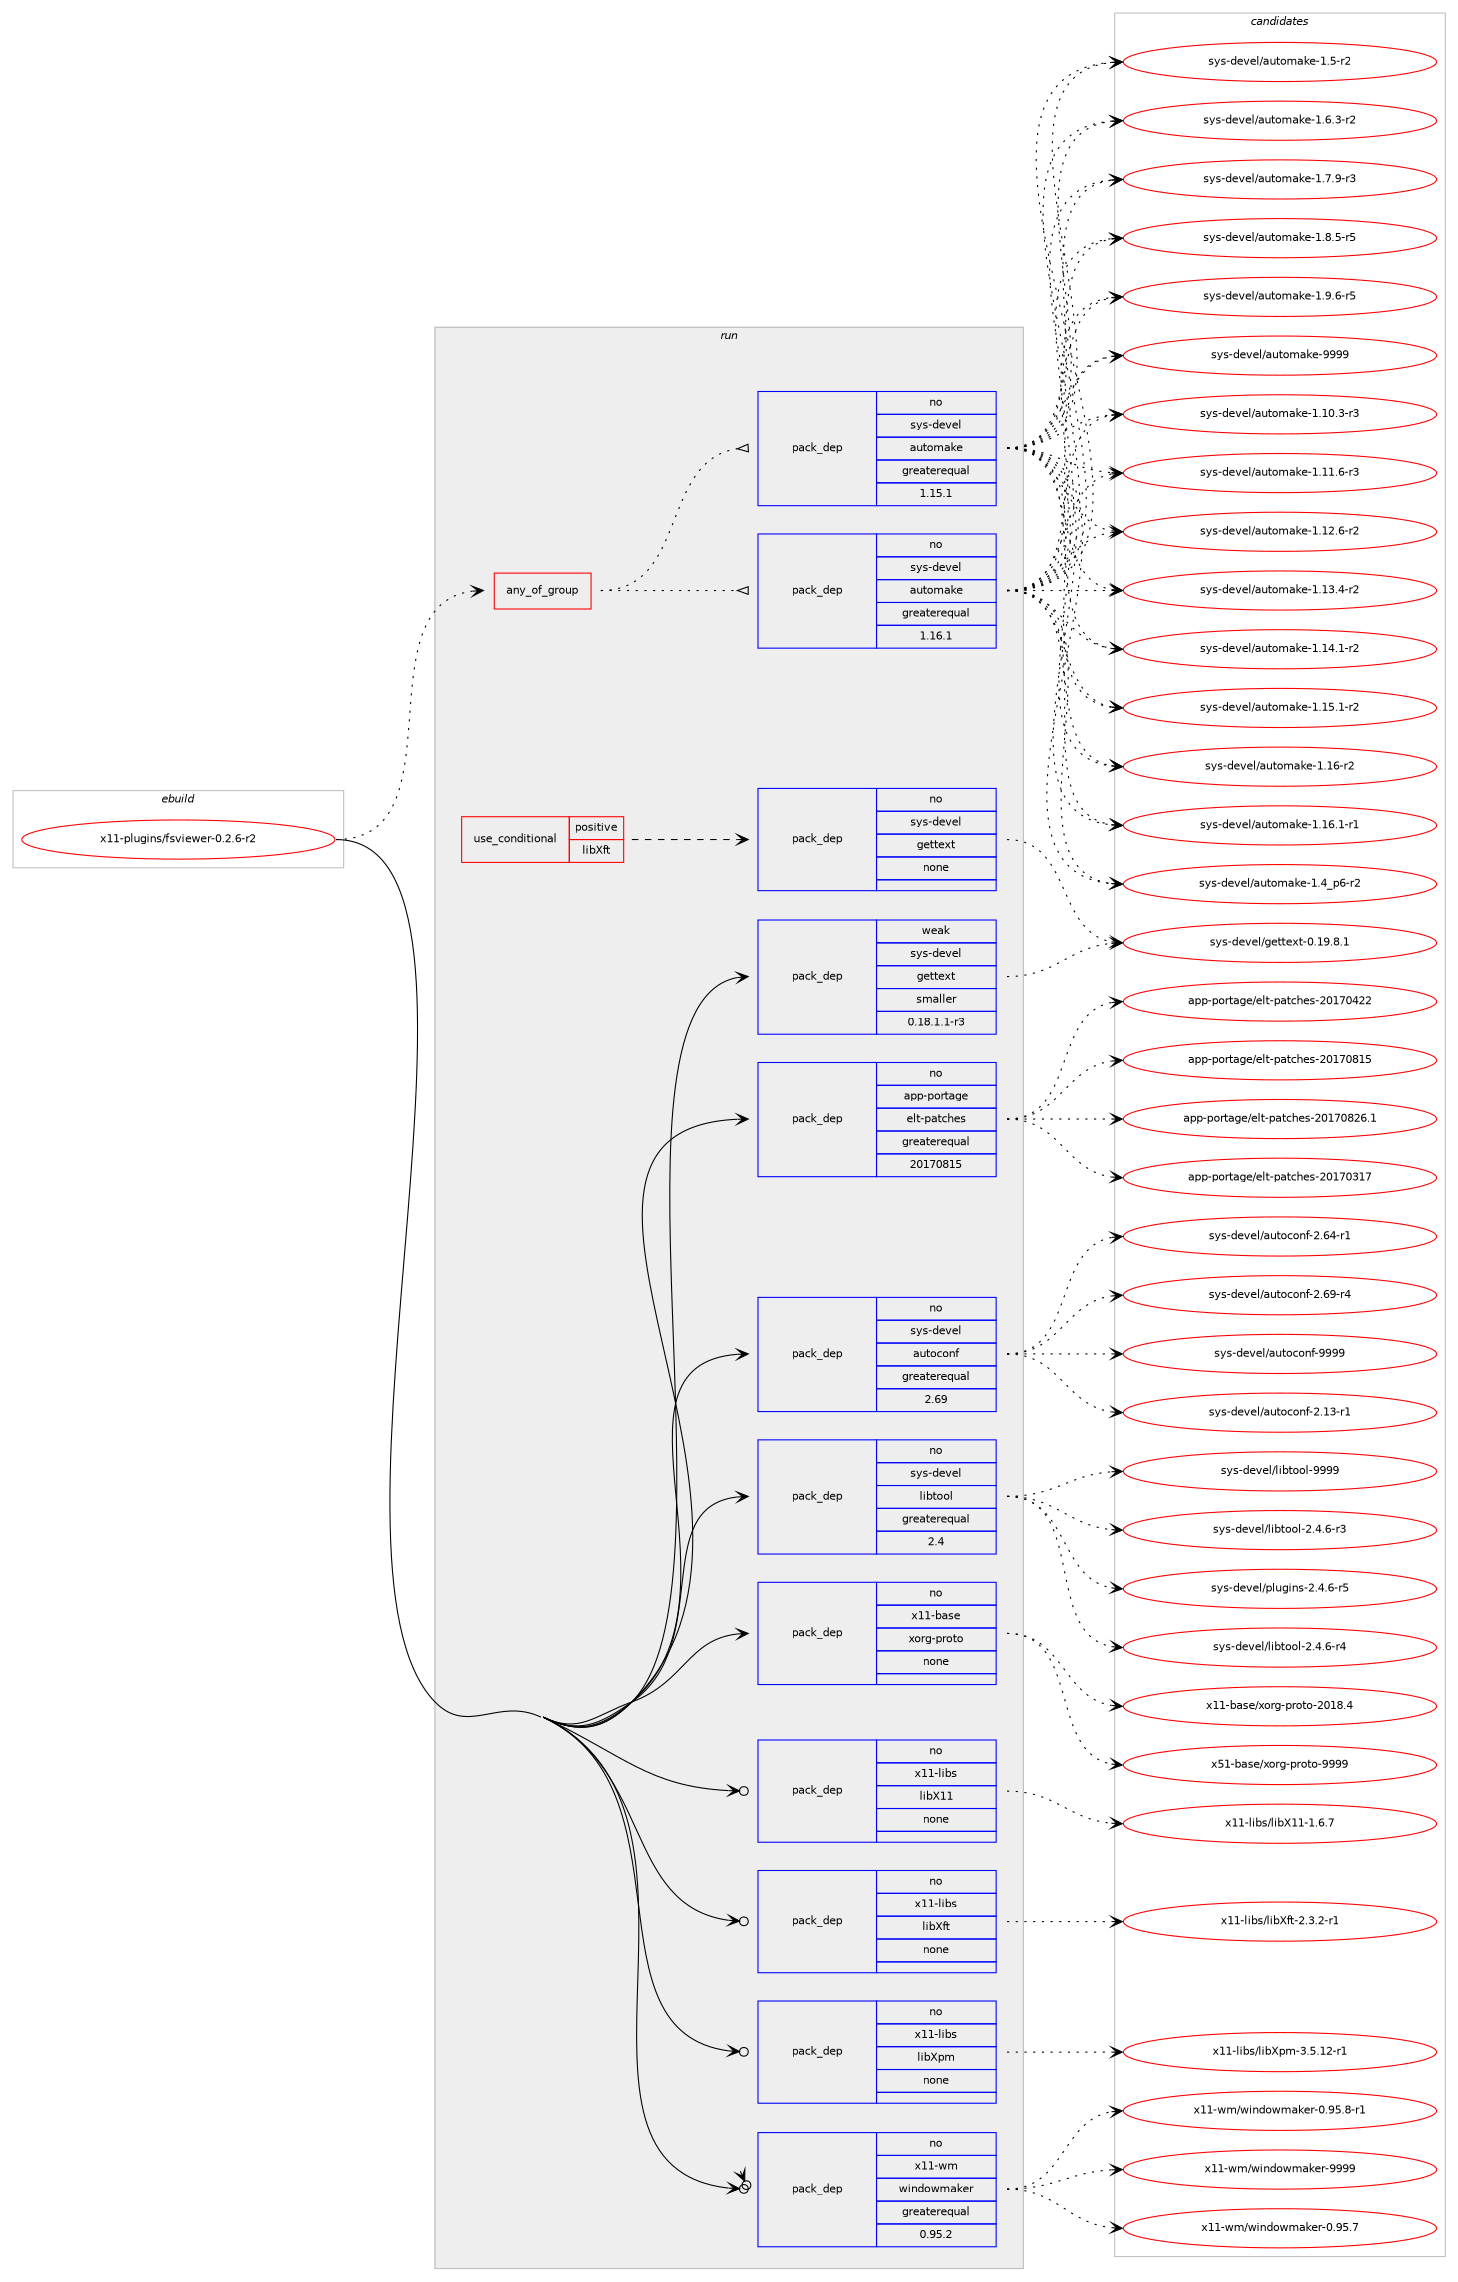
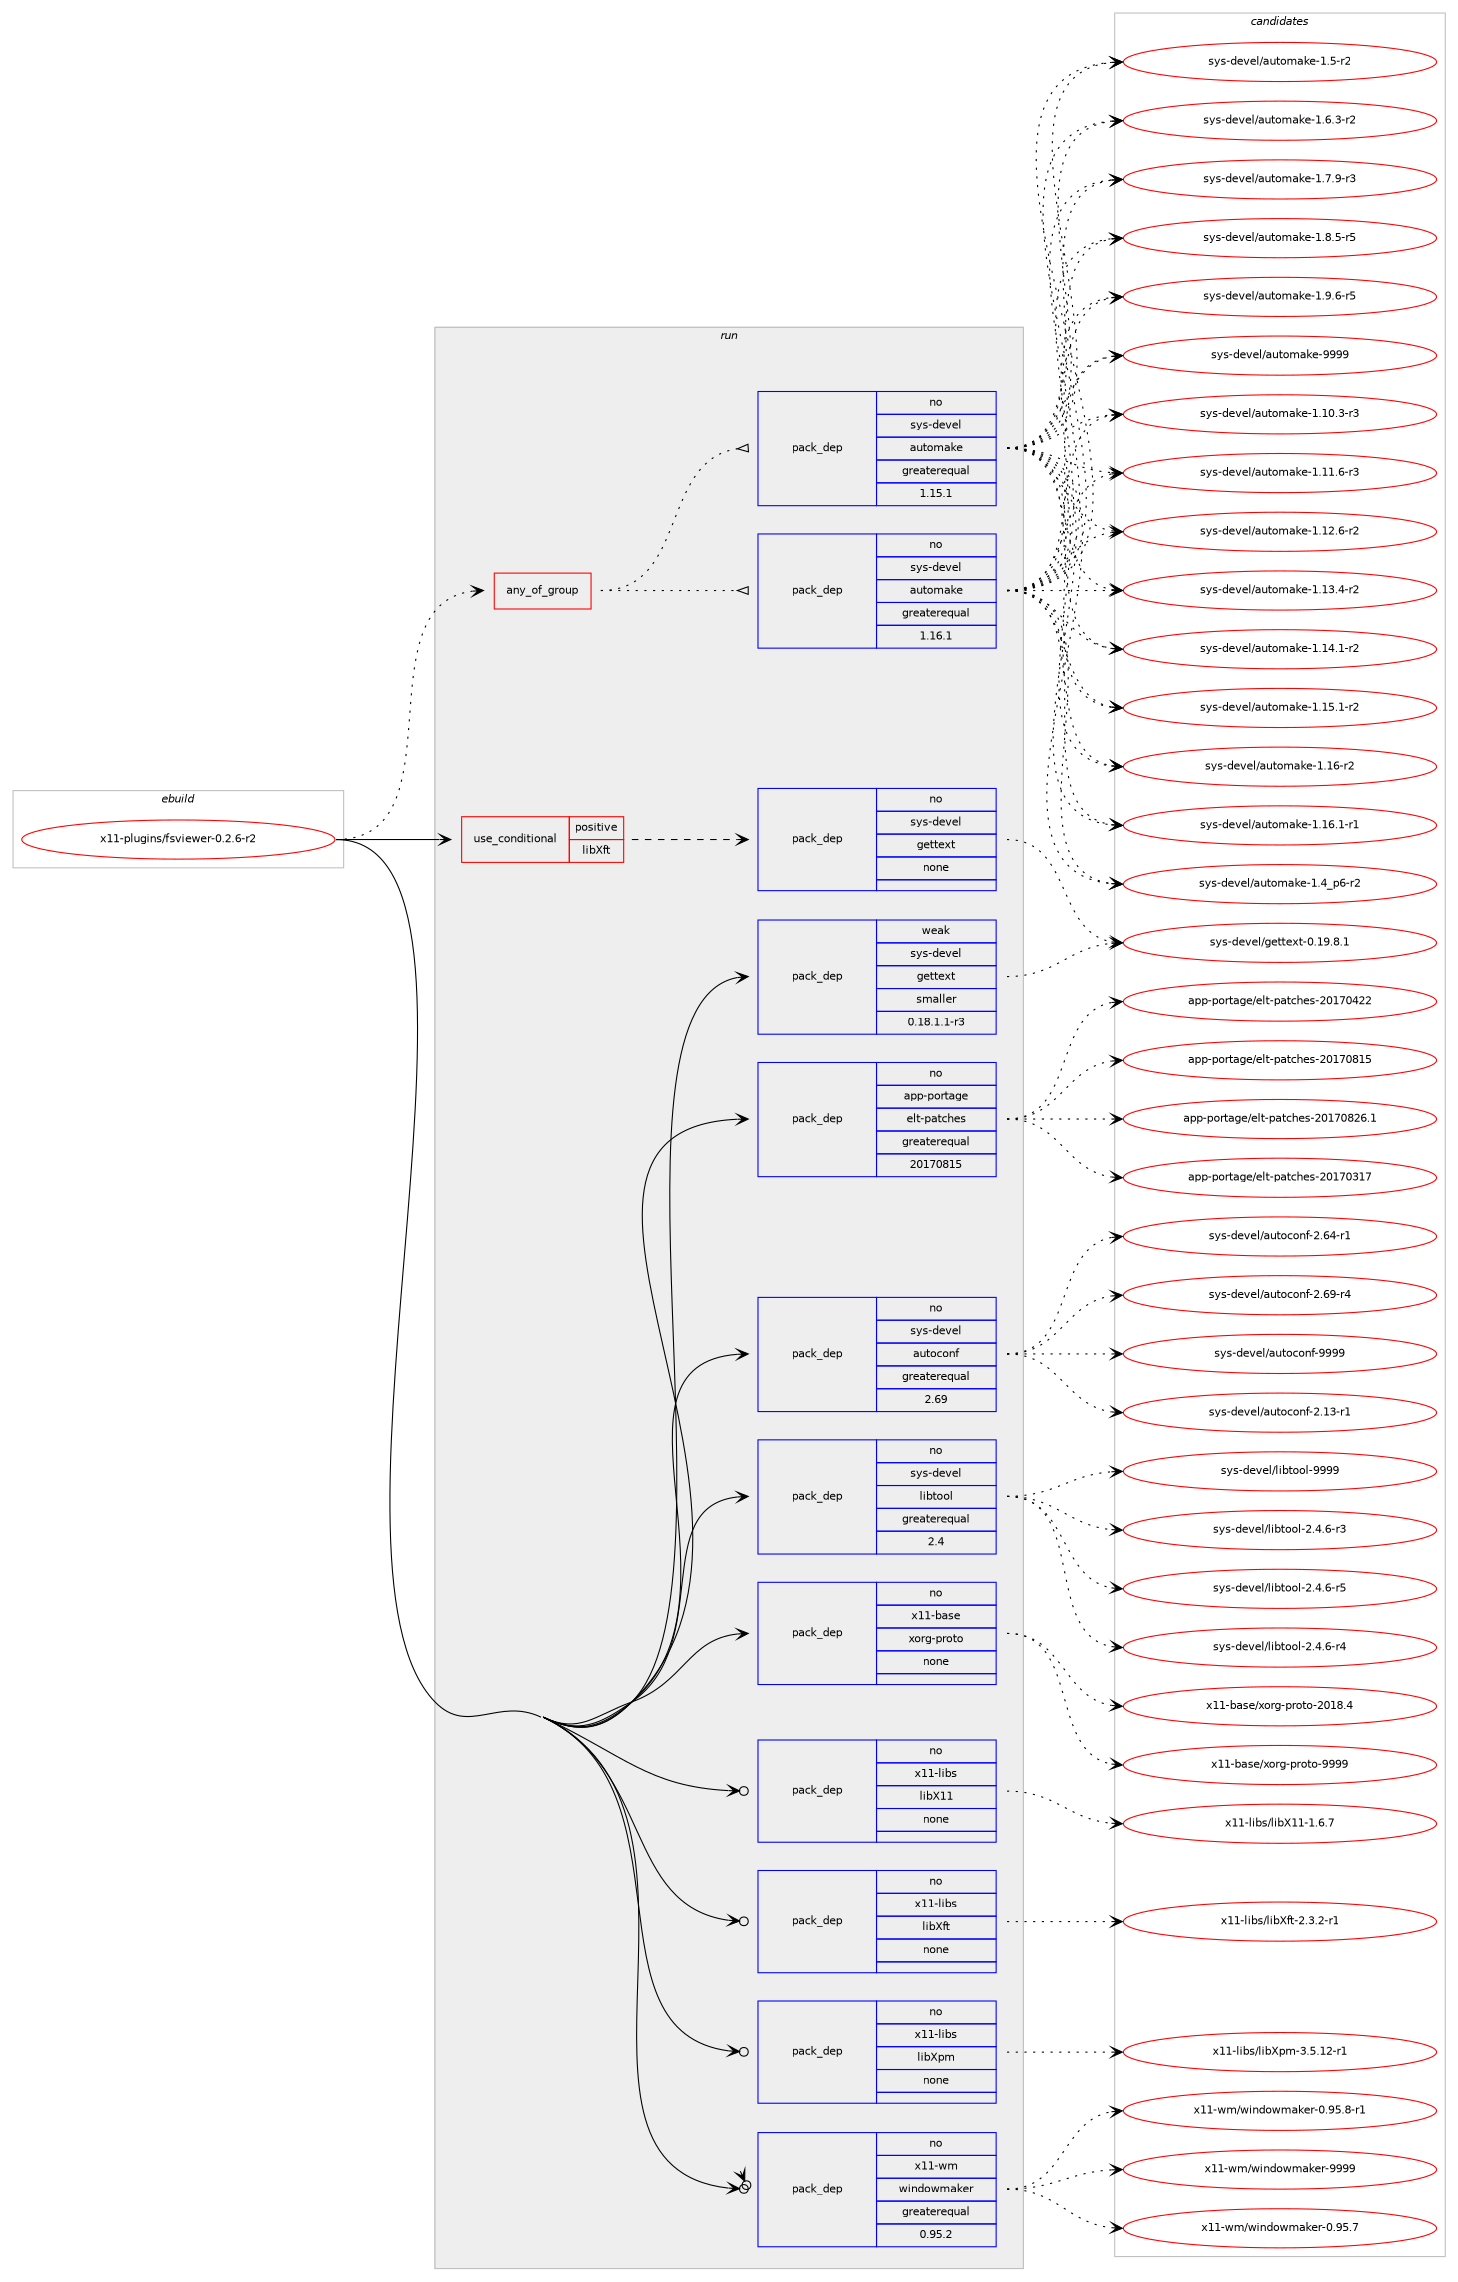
edge "x11-plugins/fsviewer-0.2.6-r2" -> "use_conditional": added
node "sys-devel/plugins-2.4.6-r5": label "sys-devel/plugins-2.4.6-r5" -> "sys-devel/libtool-2.4.6-r5"
node "x51-base/xorg-proto-9999": label "x51-base/xorg-proto-9999" -> "x11-base/xorg-proto-9999"
